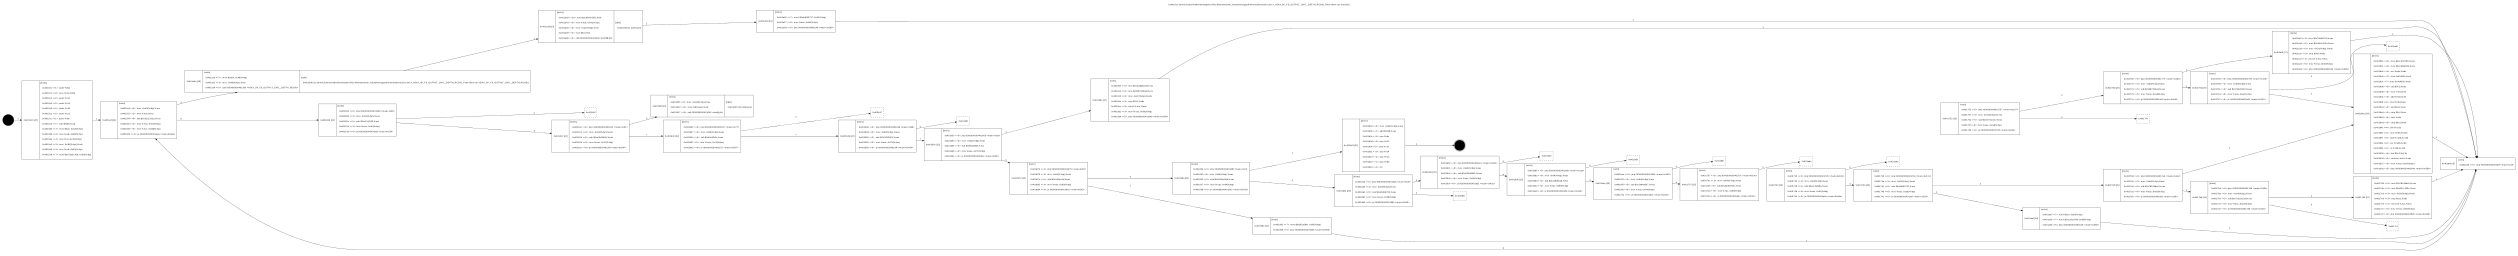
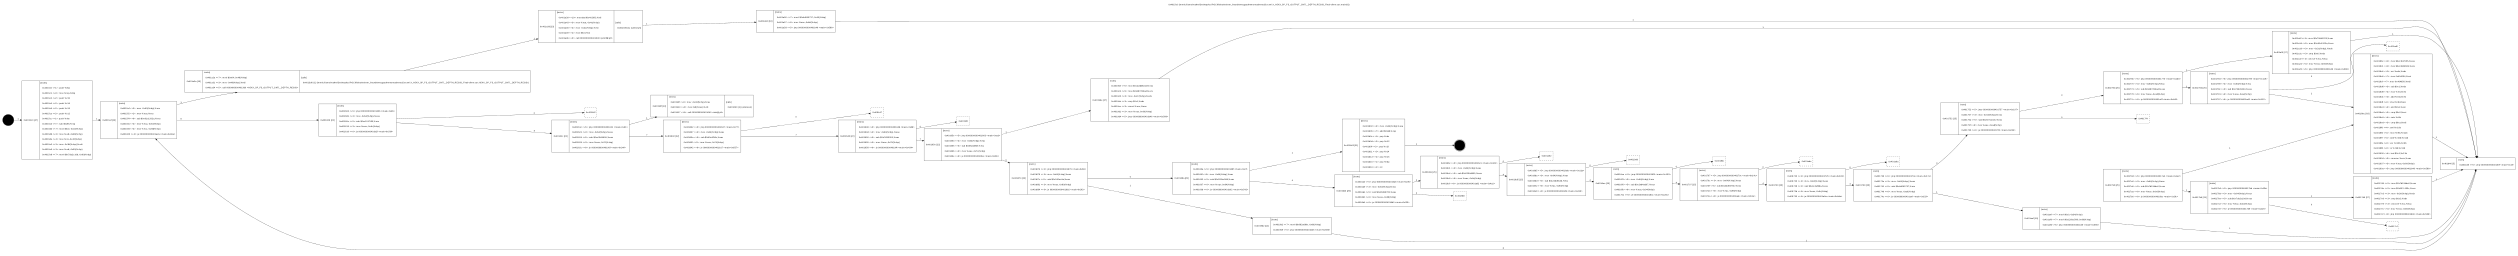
edge "0x401707 [25]" -> "0x401720 [25]": added, label "4"
edge "0x401739 [25]" -> "0x40179d [25]": now "0x401739 [25]" -> "0x401752 [25]"
